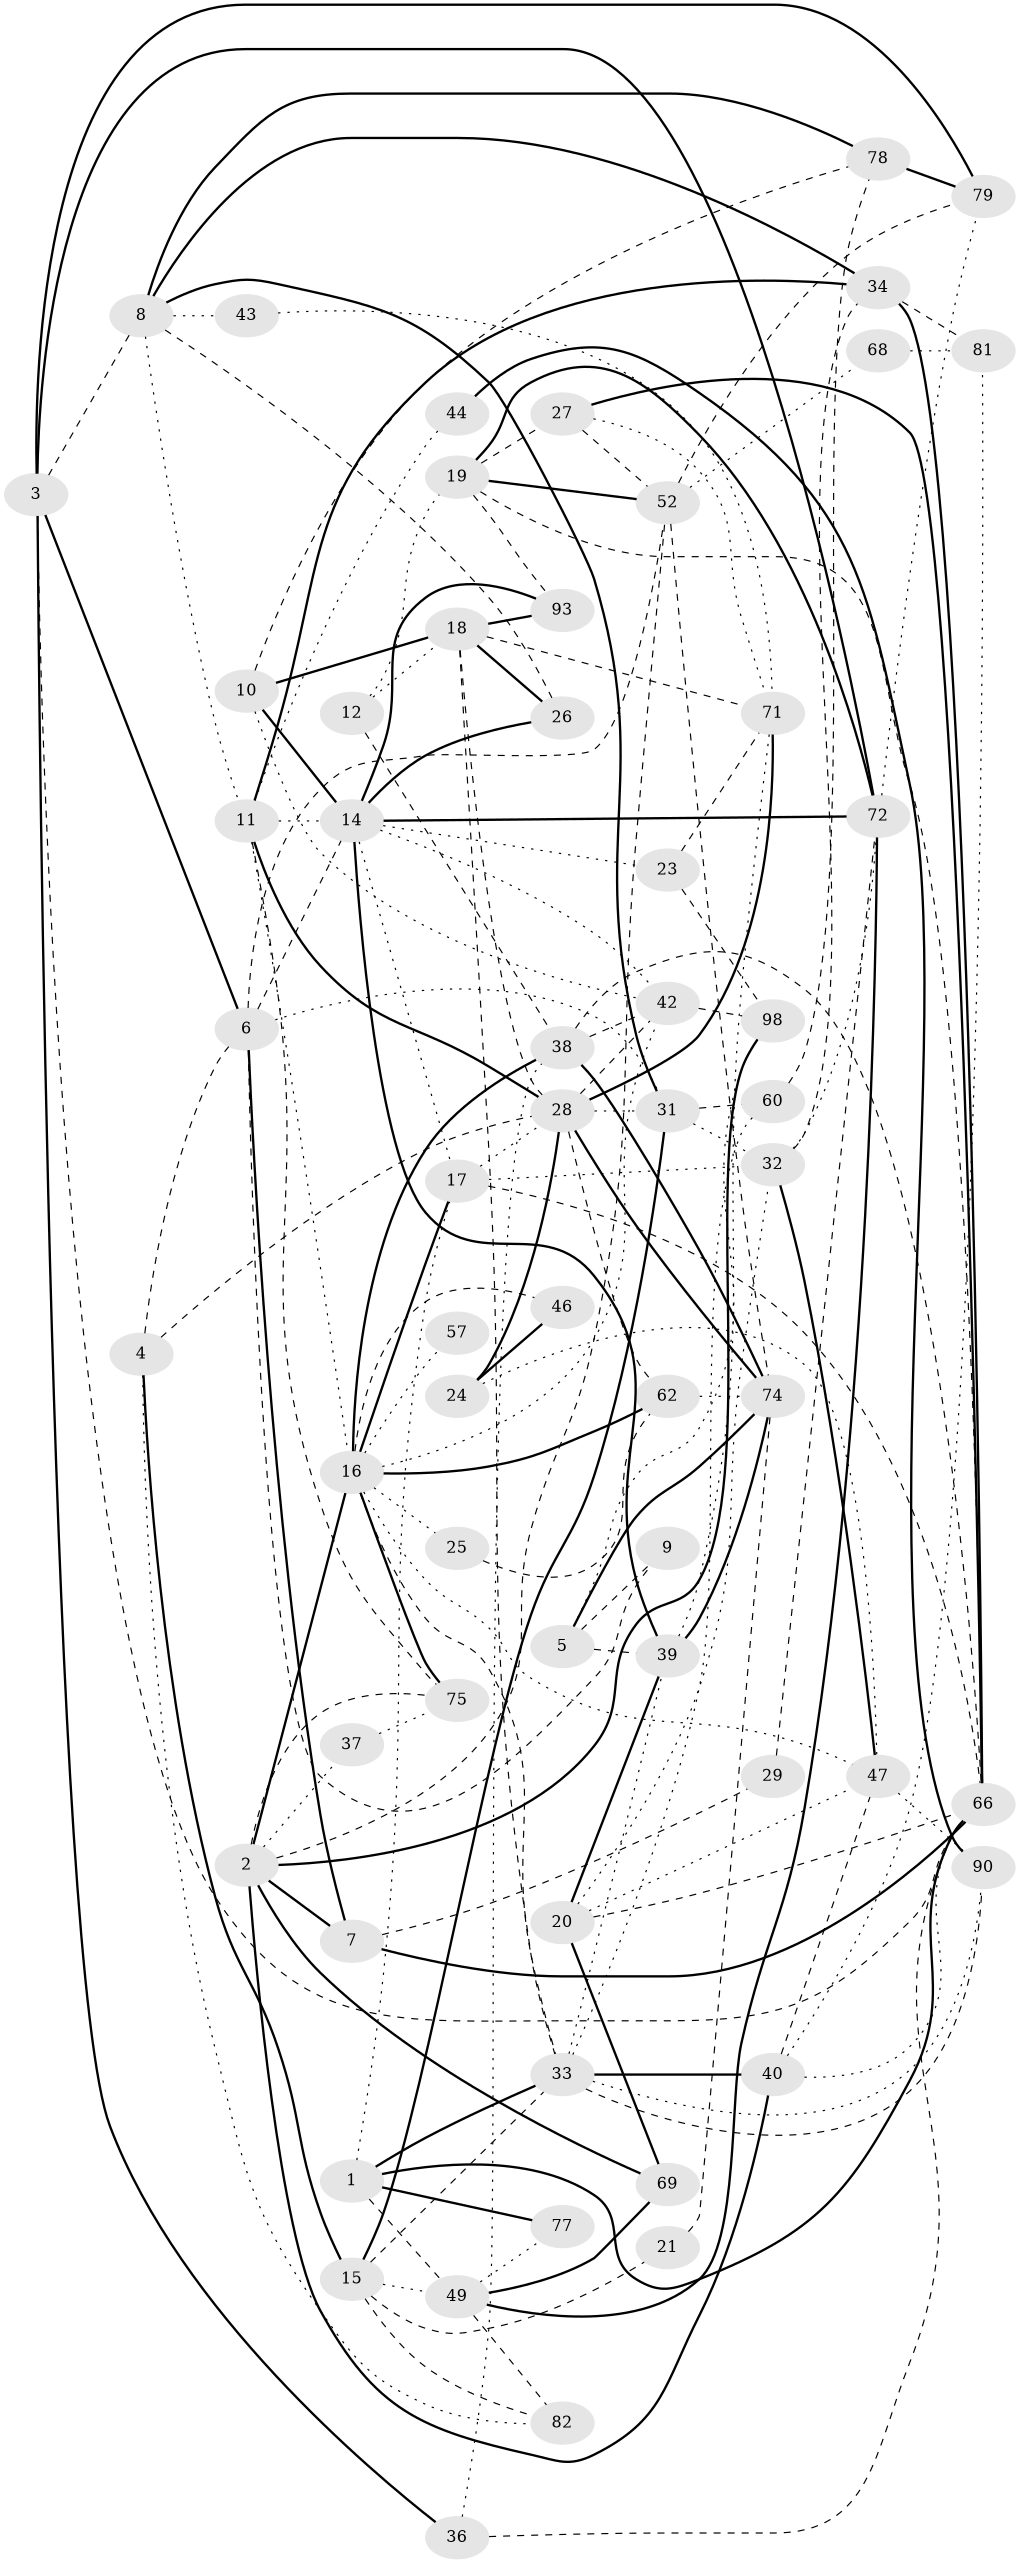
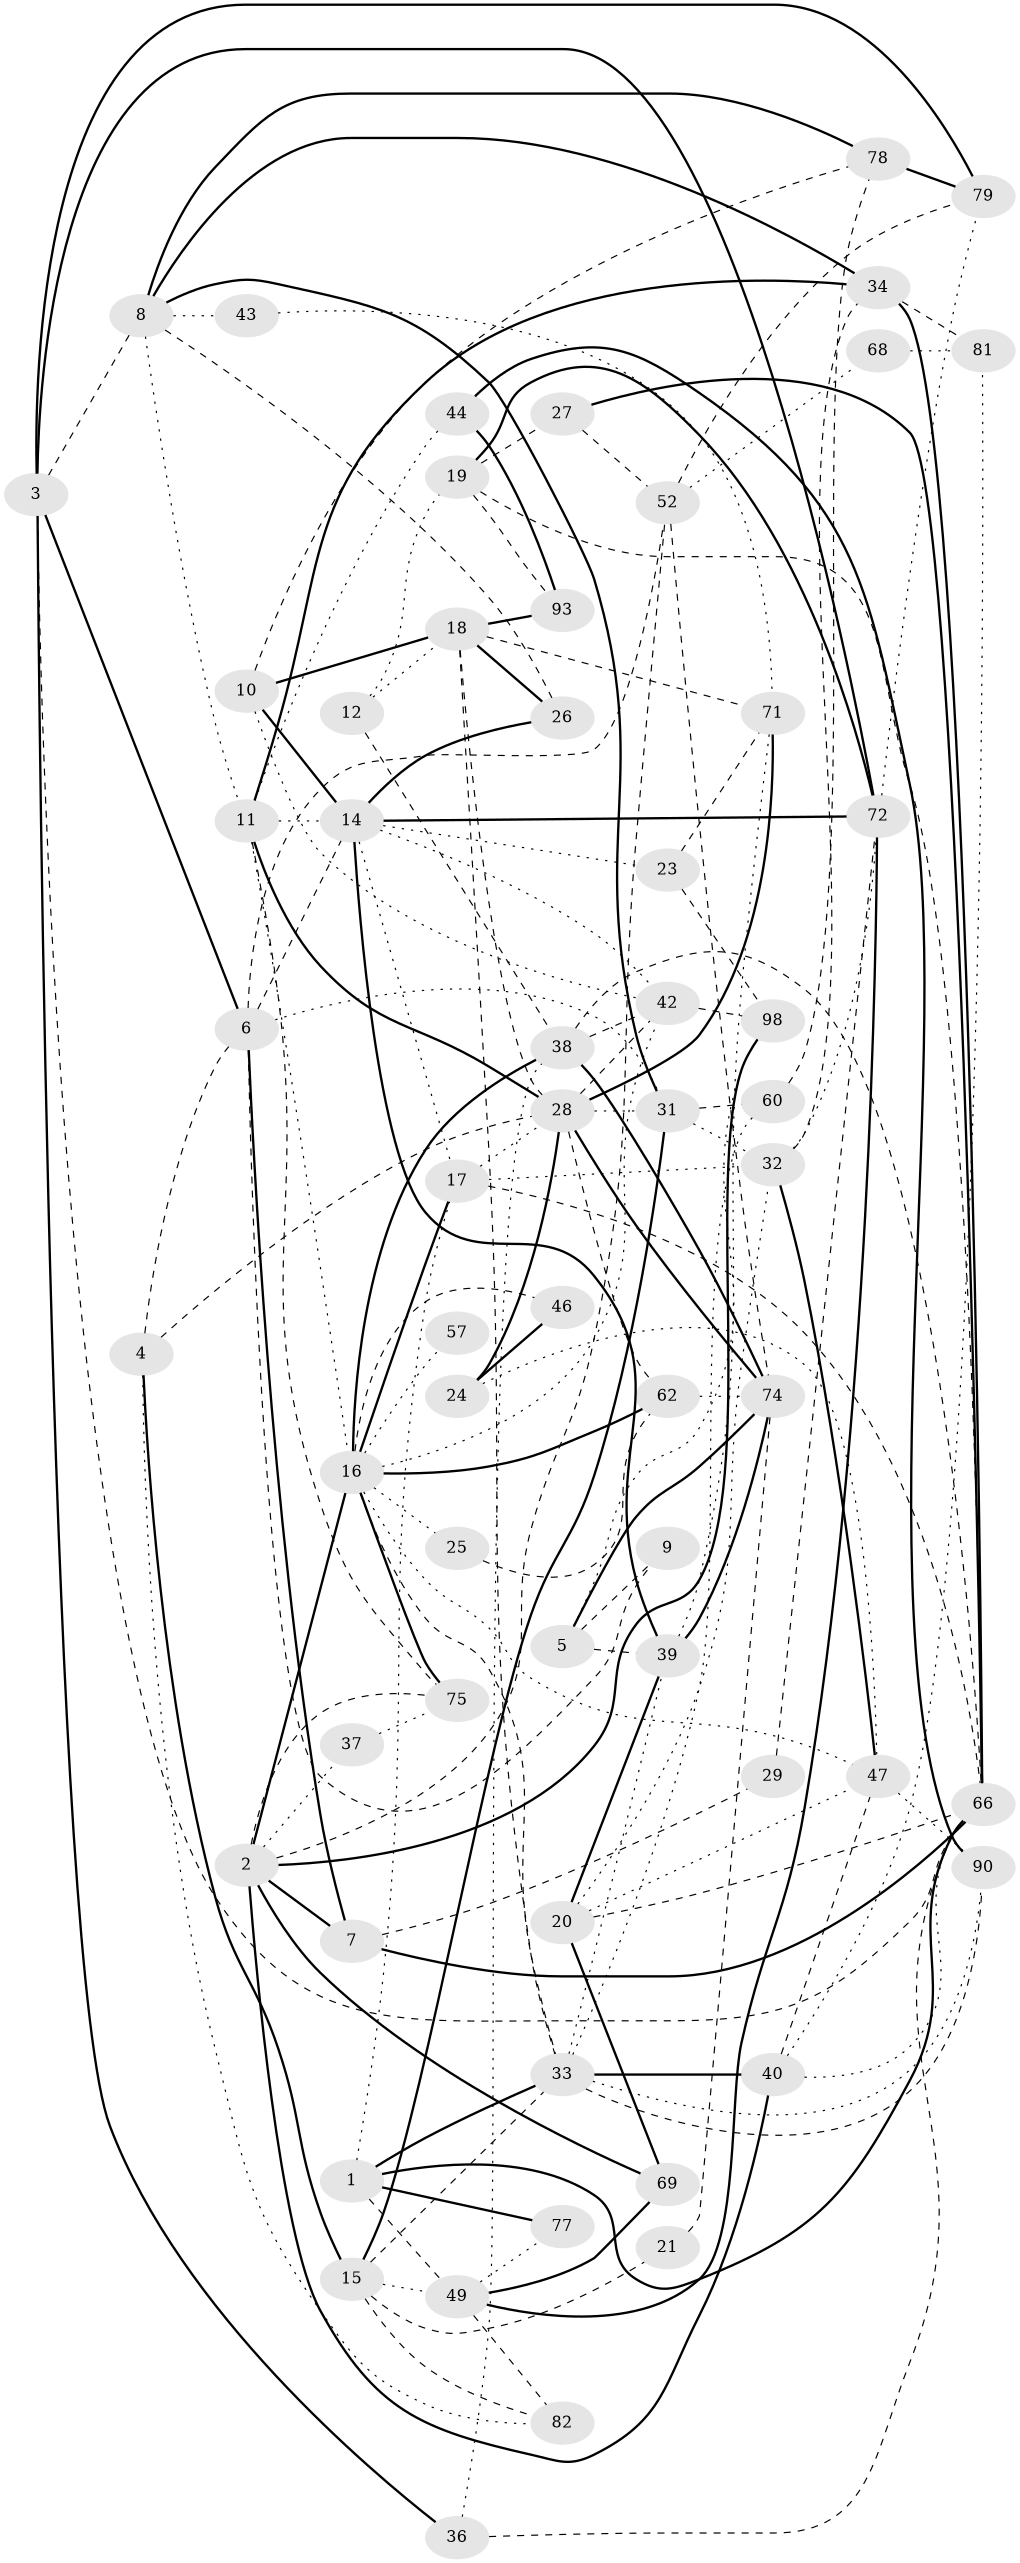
edge "19" -- "52": removed
edge "27" -- "71": removed
edge "93" -- "14": now "93" -- "44"
